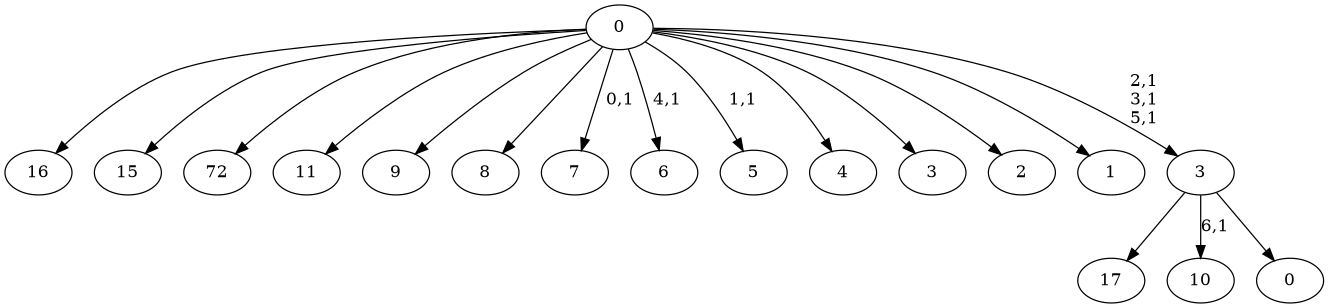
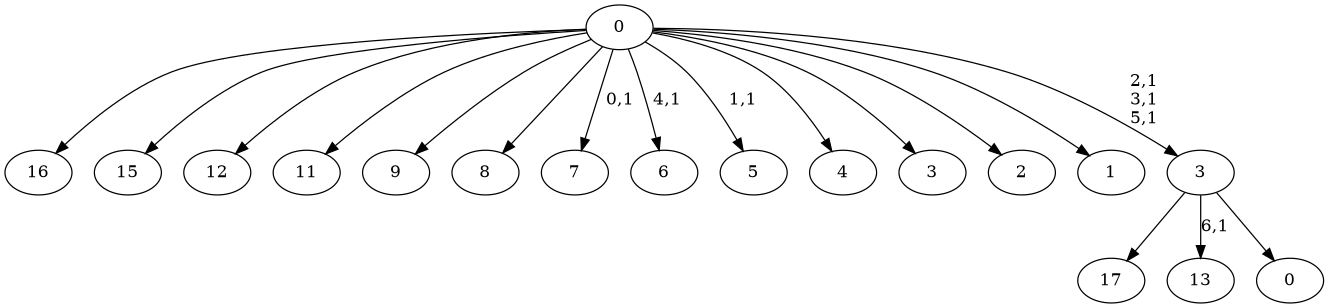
node "72": label "72" -> "12"
node "10": label "10" -> "13"
